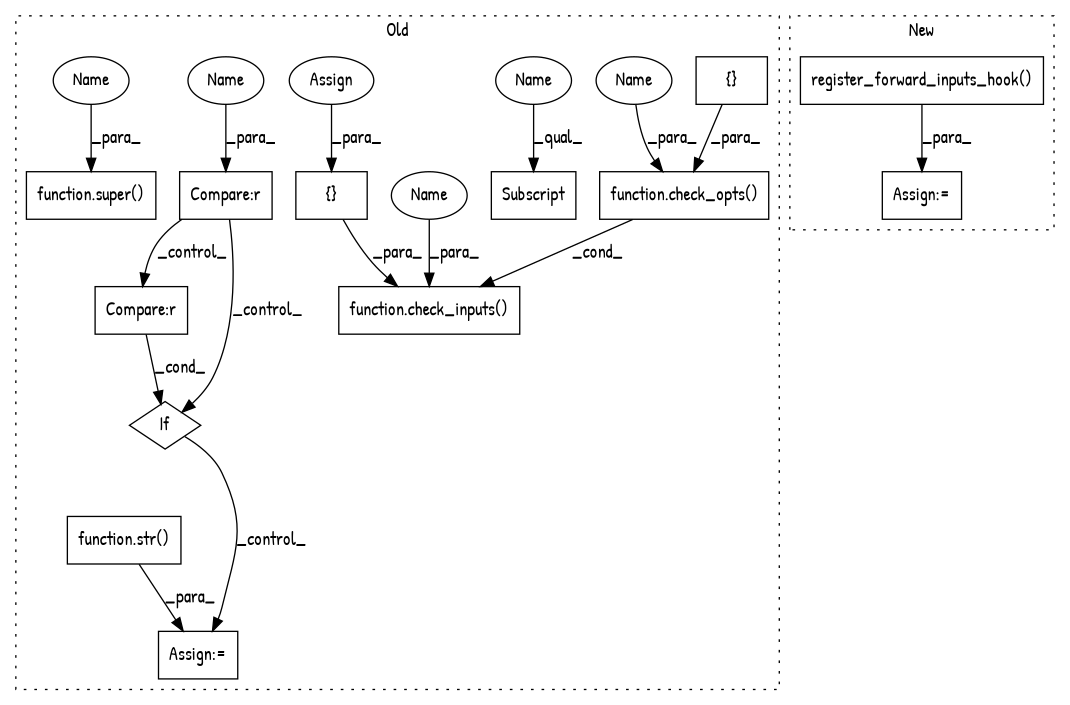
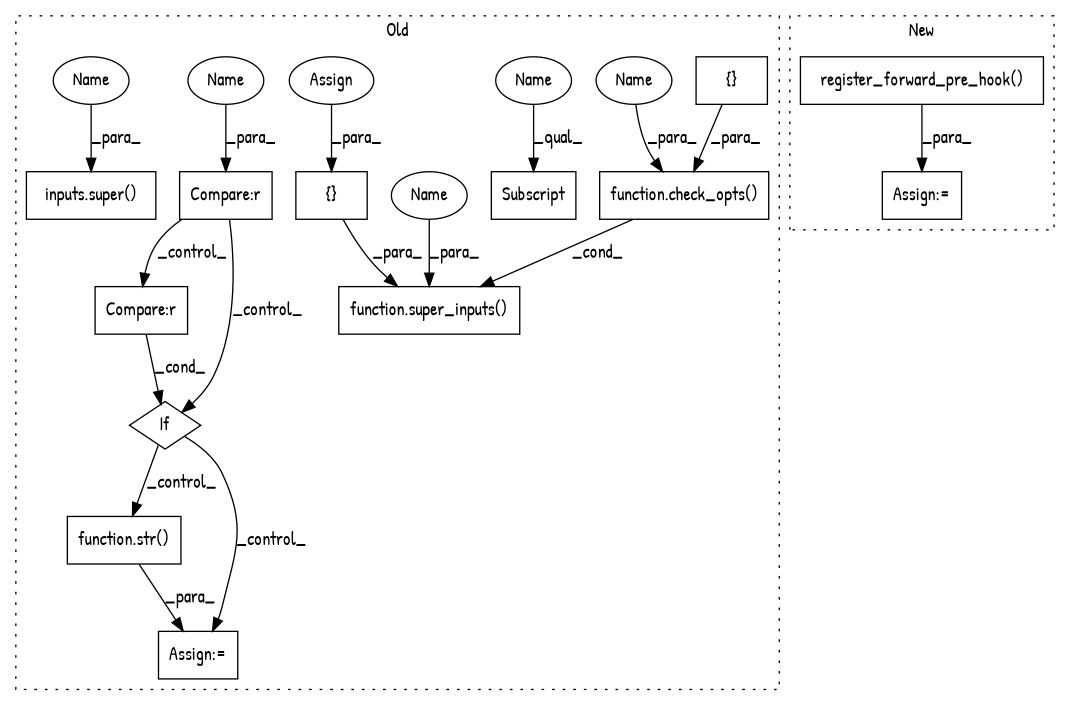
node "register_forward_inputs_hook()": label "register_forward_inputs_hook()" -> "register_forward_pre_hook()"
node "function.super()": label "function.super()" -> "inputs.super()"
node "function.check_inputs()": label "function.check_inputs()" -> "function.super_inputs()"
edge "If" -> "function.str()": added, label "_control_"
